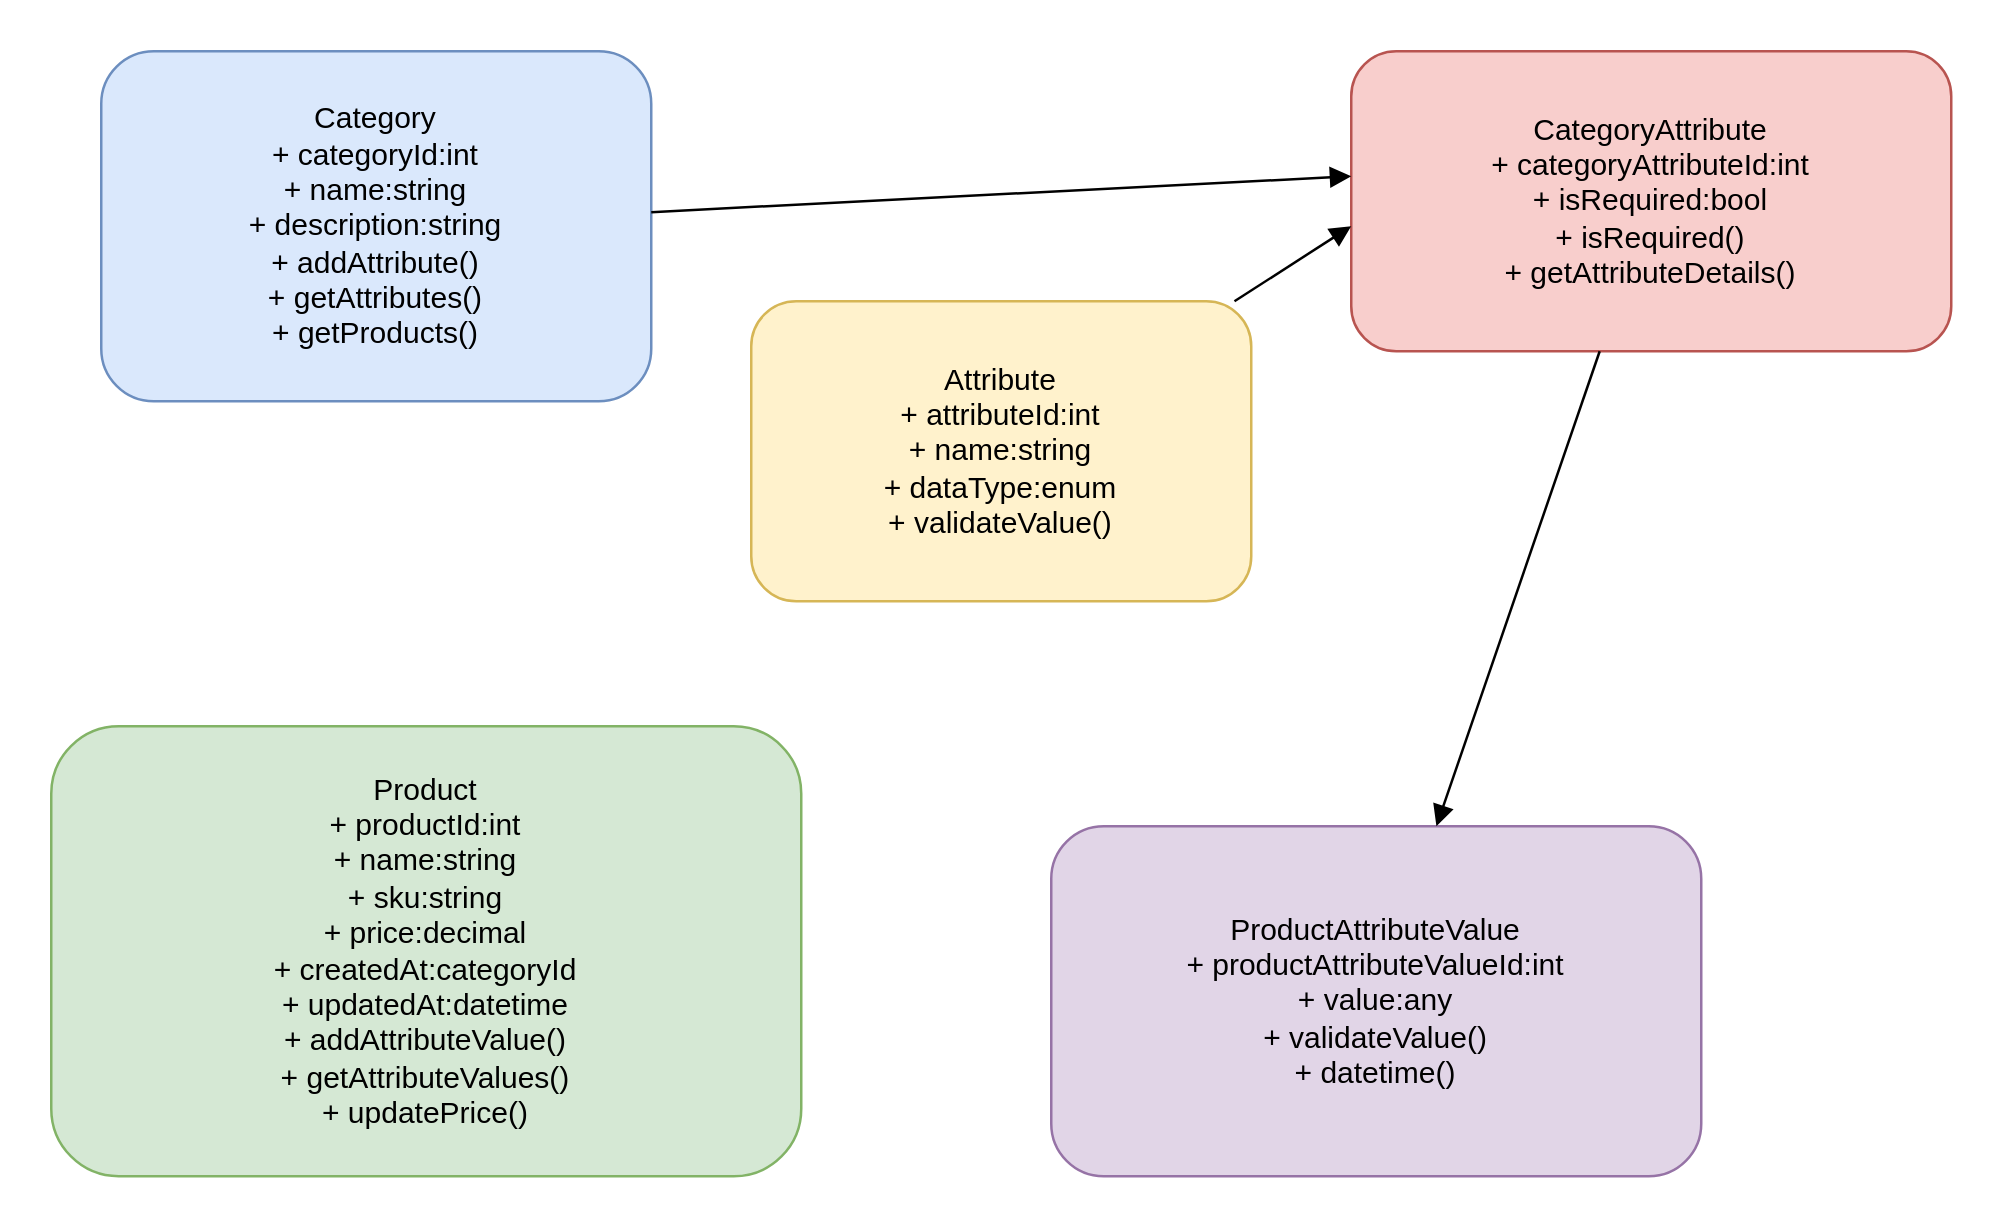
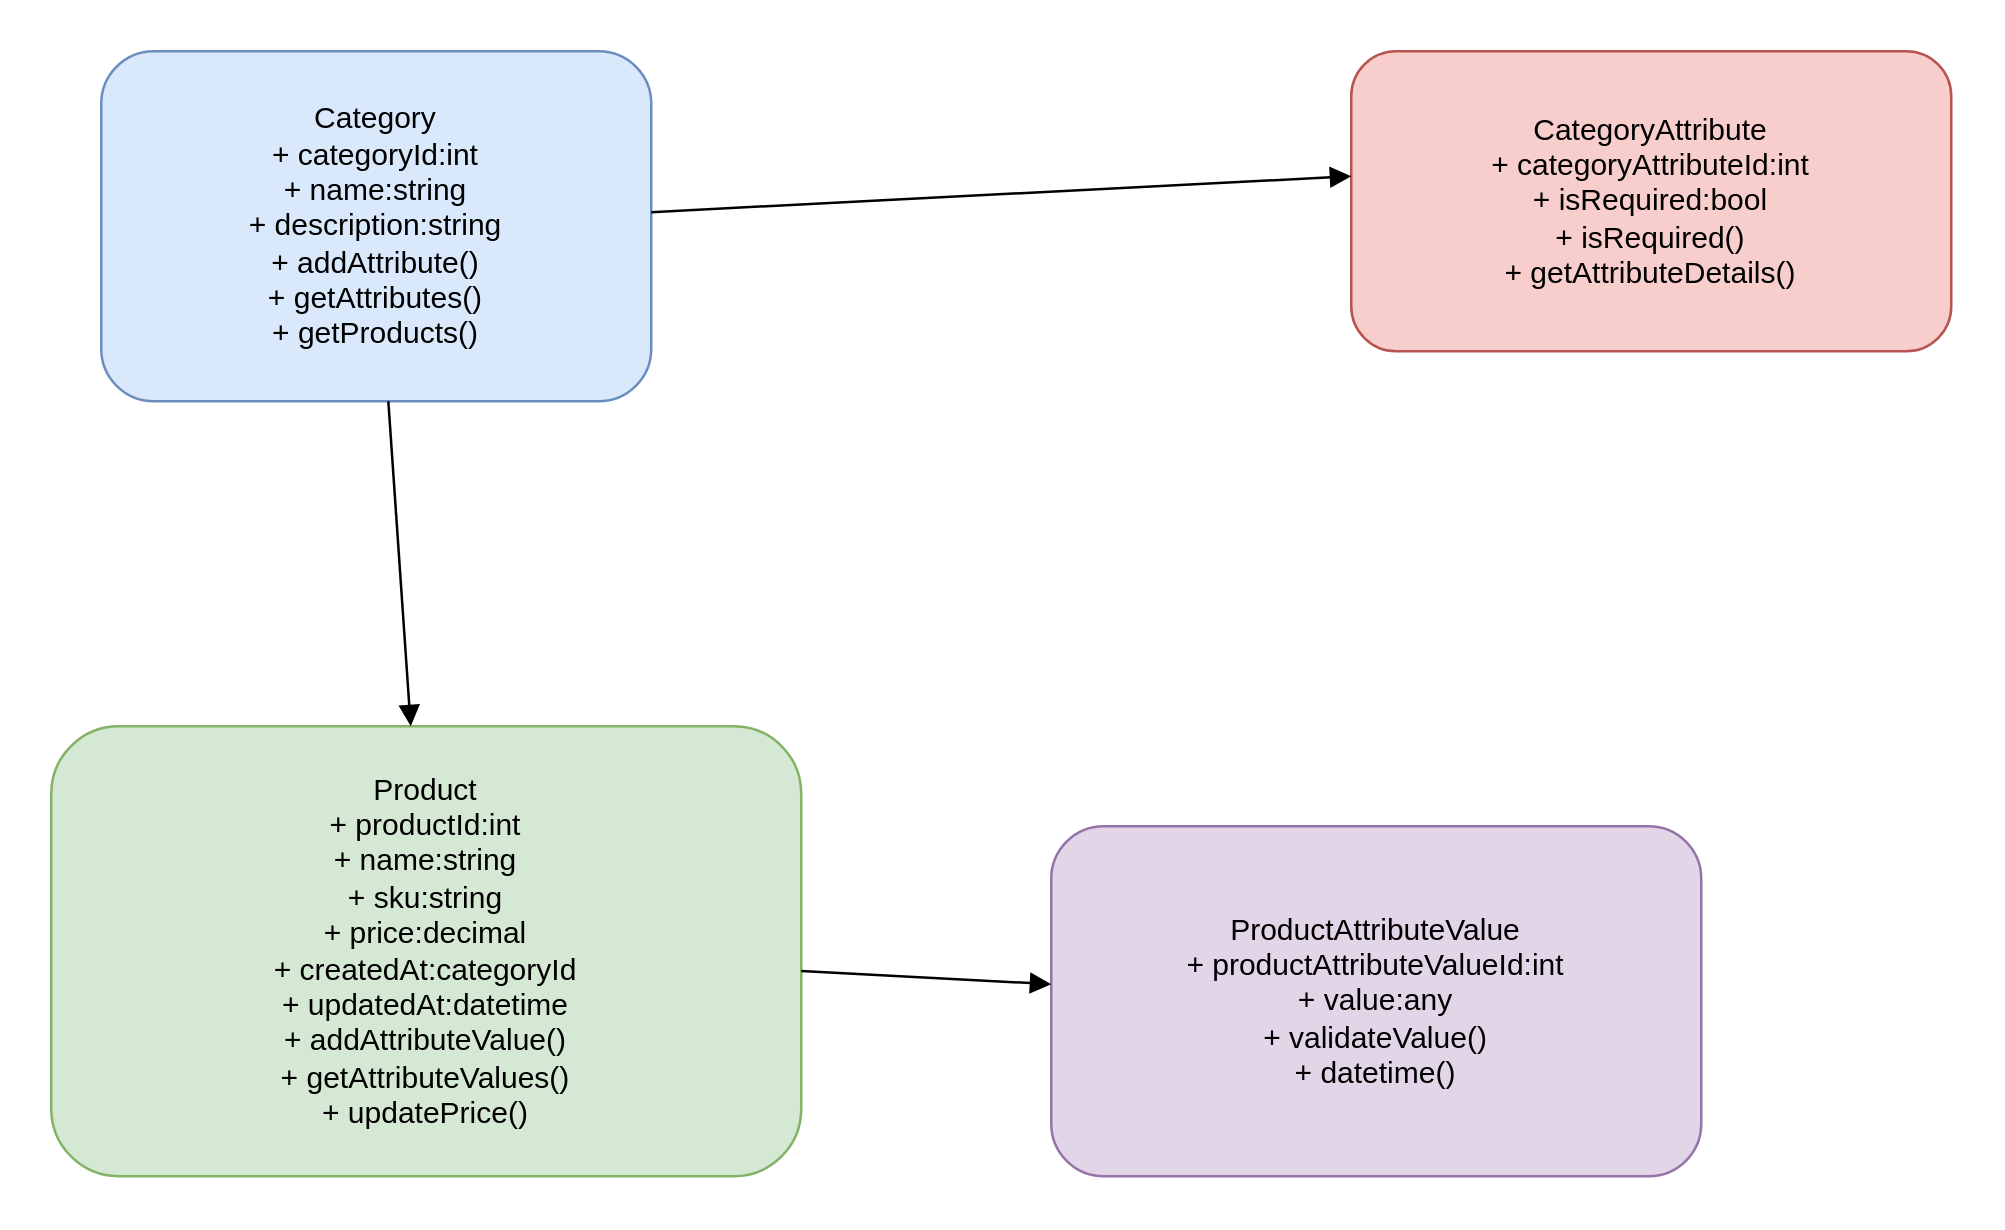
edge "Attribute + attributeId:int + name:string + dataType:enum + validateValue()" -> "CategoryAttribute + categoryAttributeId:int + isRequired:bool + isRequired() + getAttributeDetails()": removed
node "Attribute + attributeId:int + name:string + dataType:enum + validateValue()": removed
edge "Category + categoryId:int + name:string + description:string + addAttribute() + getAttributes() + getProducts()" -> "Product + productId:int + name:string + sku:string + price:decimal + createdAt:categoryId + updatedAt:datetime + addAttributeValue() + getAttributeValues() + updatePrice()": added
edge "CategoryAttribute + categoryAttributeId:int + isRequired:bool + isRequired() + getAttributeDetails()" -> "ProductAttributeValue + productAttributeValueId:int + value:any + validateValue() + datetime()": removed
edge "Product + productId:int + name:string + sku:string + price:decimal + createdAt:categoryId + updatedAt:datetime + addAttributeValue() + getAttributeValues() + updatePrice()" -> "ProductAttributeValue + productAttributeValueId:int + value:any + validateValue() + datetime()": added
